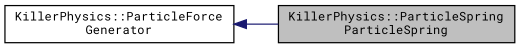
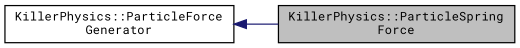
node "KillerPhysics::ParticleSpring ParticleSpring": label "KillerPhysics::ParticleSpring ParticleSpring" -> "KillerPhysics::ParticleSpring Force"
